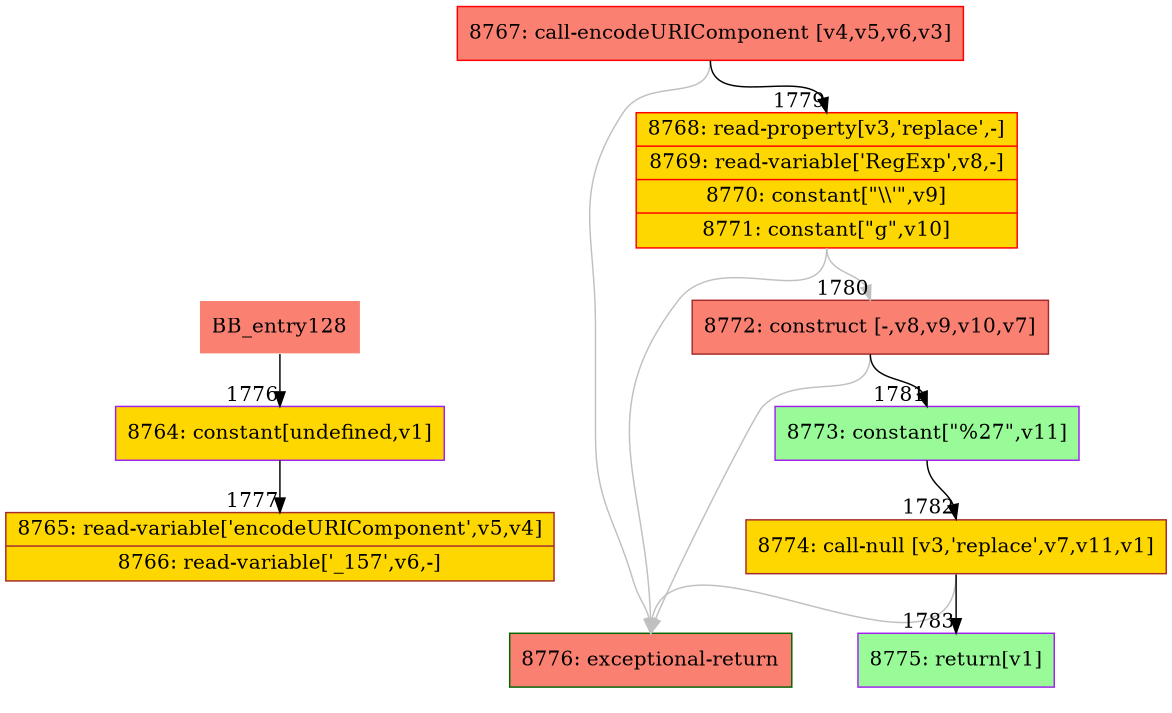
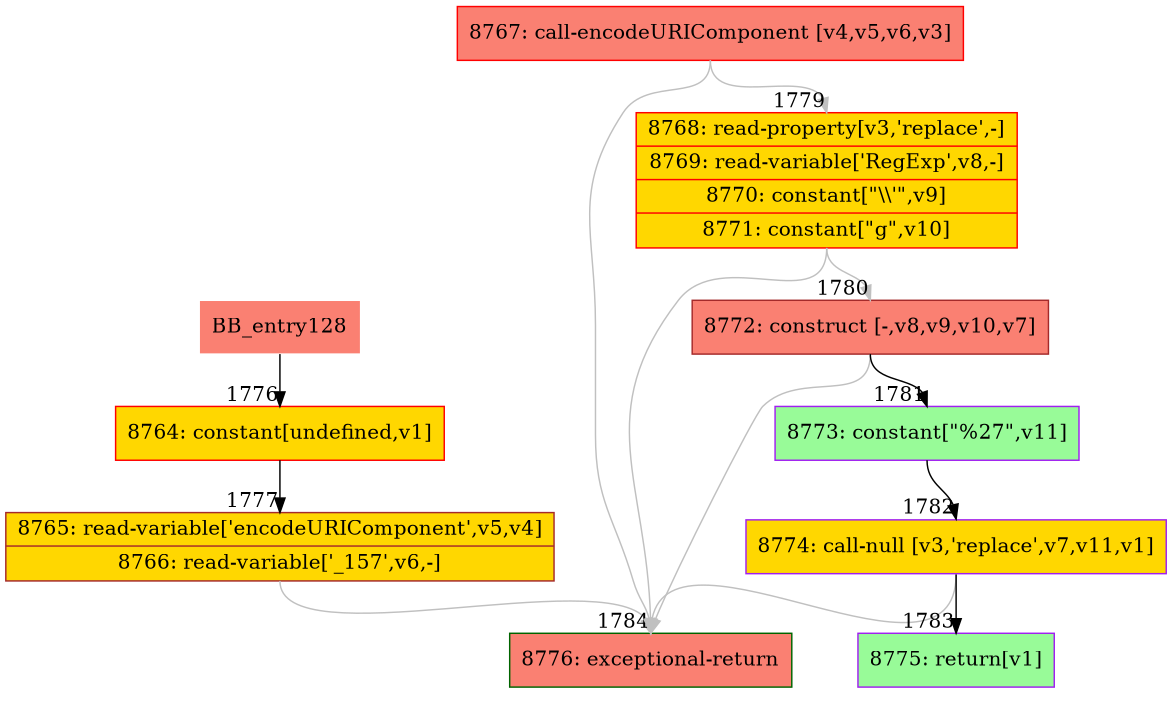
edge "8767: call-encodeURIComponent [v4,v5,v6,v3]" -> "8768: read-property[v3,'replace',-]": color black -> gray
node "8764: constant[undefined,v1]": color purple -> red
node "8774: call-null [v3,'replace',v7,v11,v1]": color brown -> purple
edge "8765: read-variable['encodeURIComponent',v5,v4]" -> "8776: exceptional-return": added
